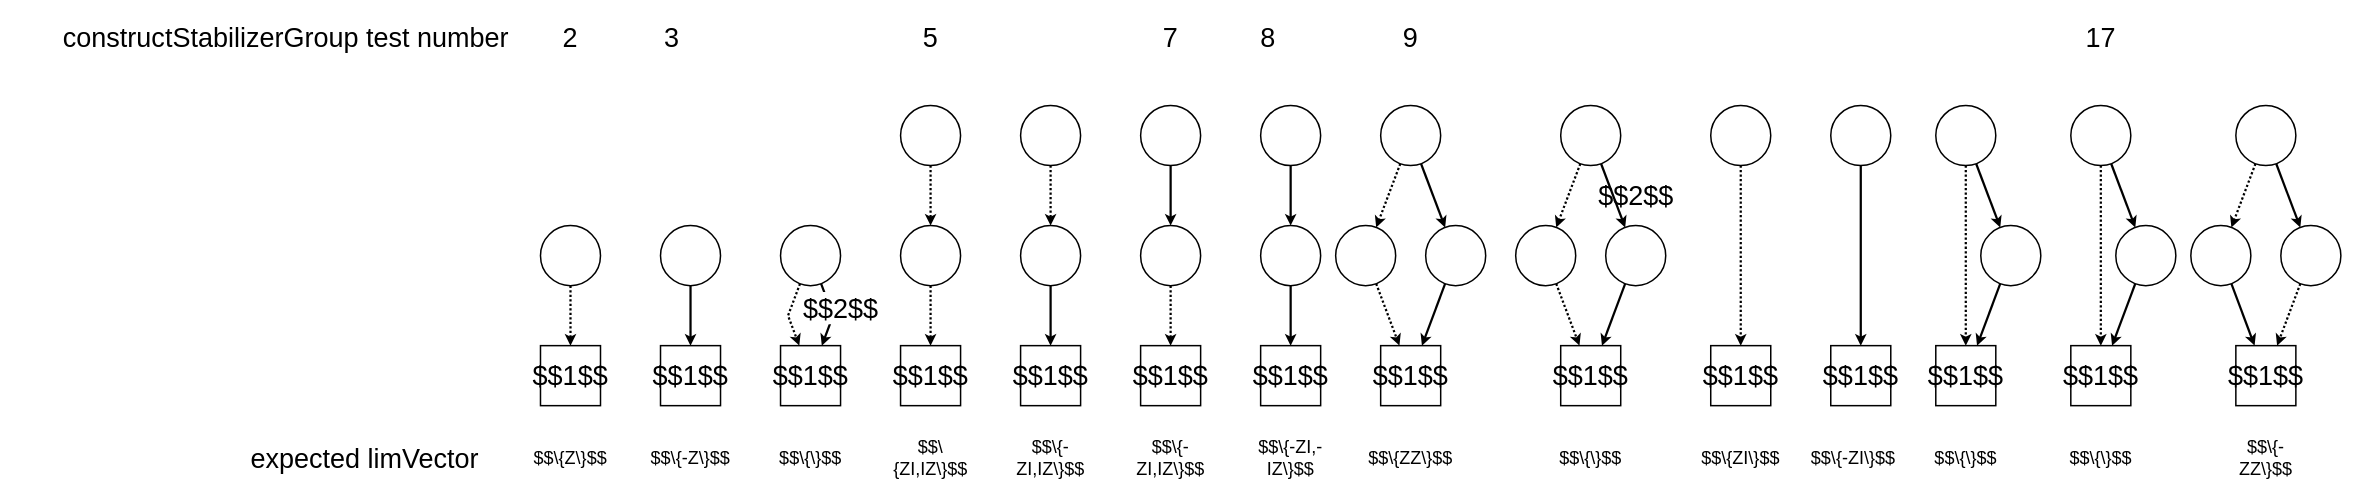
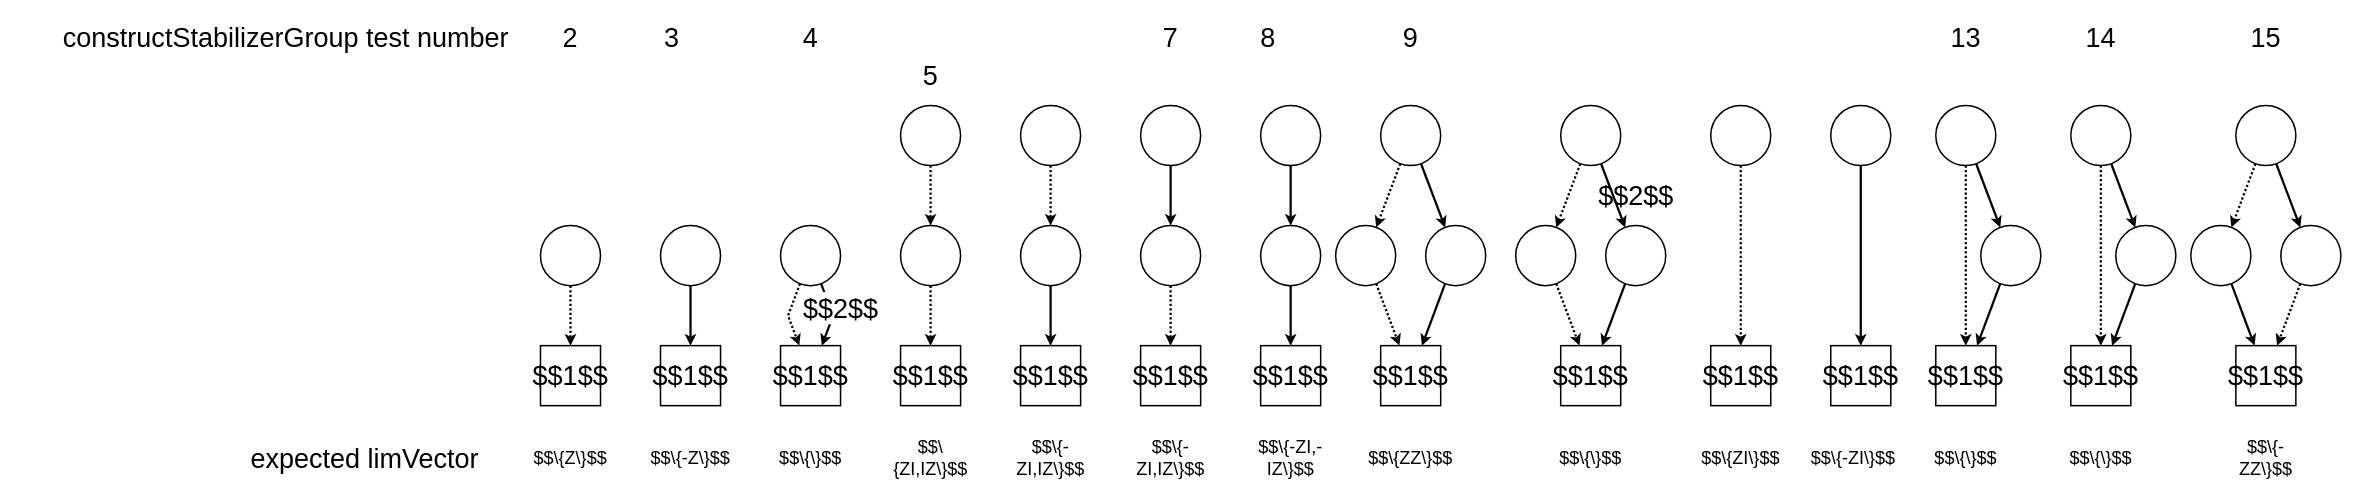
node "4": added
node "5": moved (930, 38) -> (930, 75)
node "13": added
node "17": label "17" -> "14"
node "15": added
